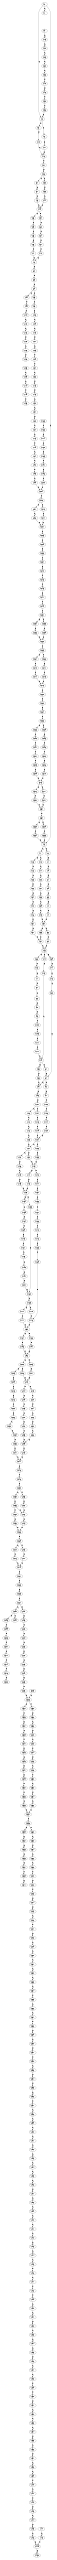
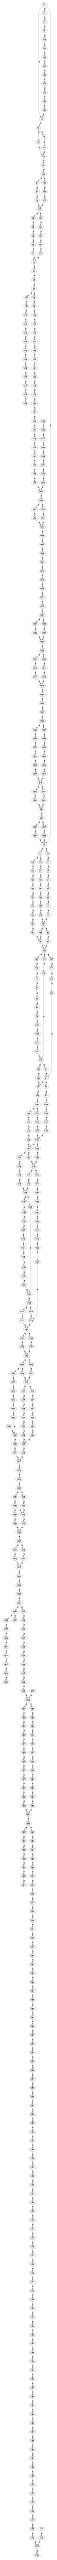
node "S4": added
edge "S2" -> "S6": now "S5" -> "S6"
edge "S130" -> "S135": added, label "G"
edge "S226" -> "S230": now "S226" -> "S234"
